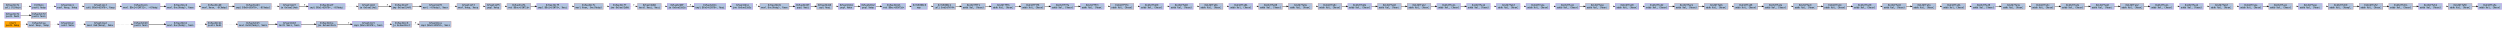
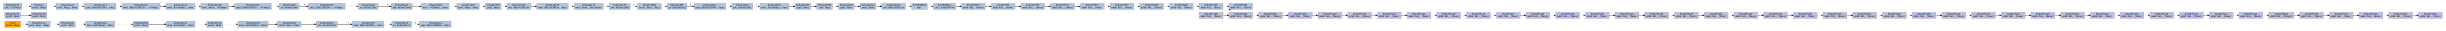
edge "0x63d7fa06 addb %al, (%eax)" -> "0x63d7fa08 addb %al, (%eax)": reversed
